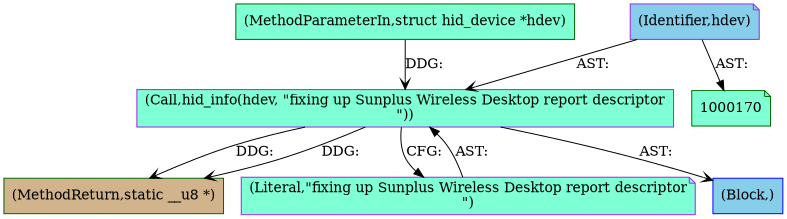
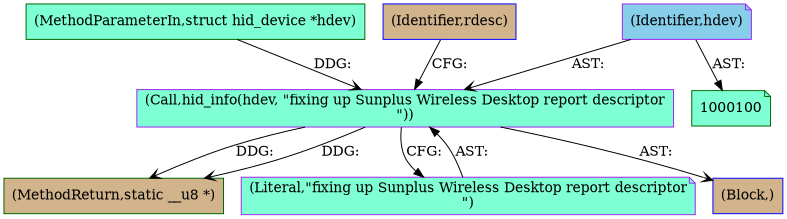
node "(Identifier,rdesc)": added
node "1000170": label "1000170" -> "1000100"
node "(Block,)": fillcolor skyblue -> tan
